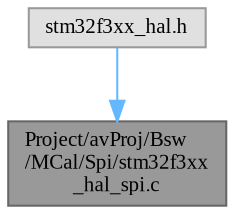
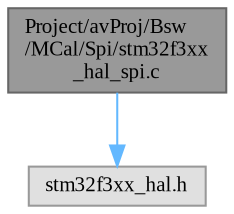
edge "stm32f3xx_hal.h" -> "Project/avProj/Bsw /MCal/Spi/stm32f3xx _hal_spi.c": reversed
